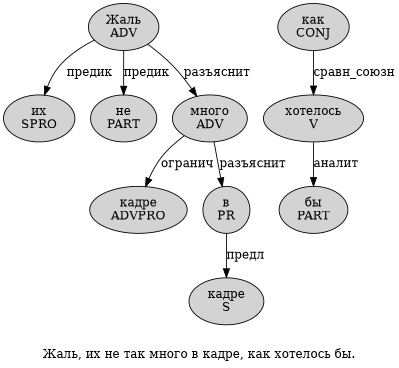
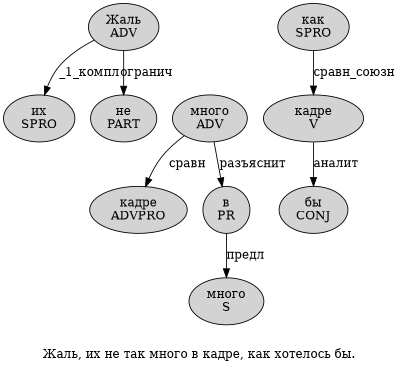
node "как CONJ": label "как CONJ" -> "как SPRO"
edge "Жаль ADV" -> "много ADV": removed, label "разъяснит"
edge "Жаль ADV" -> "их SPRO": label "предик" -> "_1_компл"
edge "Жаль ADV" -> "не PART": label "предик" -> "огранич"
node "хотелось V": label "хотелось V" -> "кадре V"
edge "много ADV" -> "кадре ADVPRO": label "огранич" -> "сравн"
node "бы PART": label "бы PART" -> "бы CONJ"
node "кадре S": label "кадре S" -> "много S"
